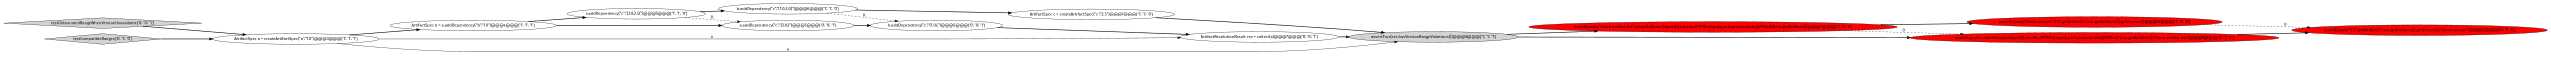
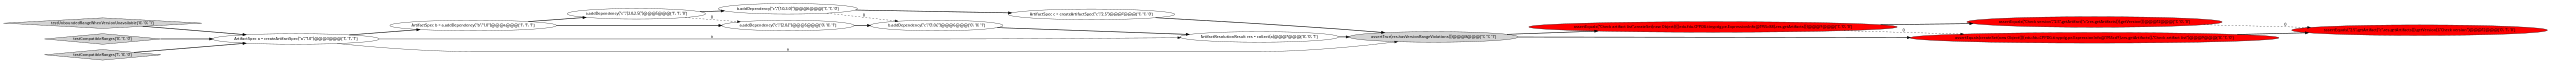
node "testCompatibleRanges['1', '0', '0']": added
